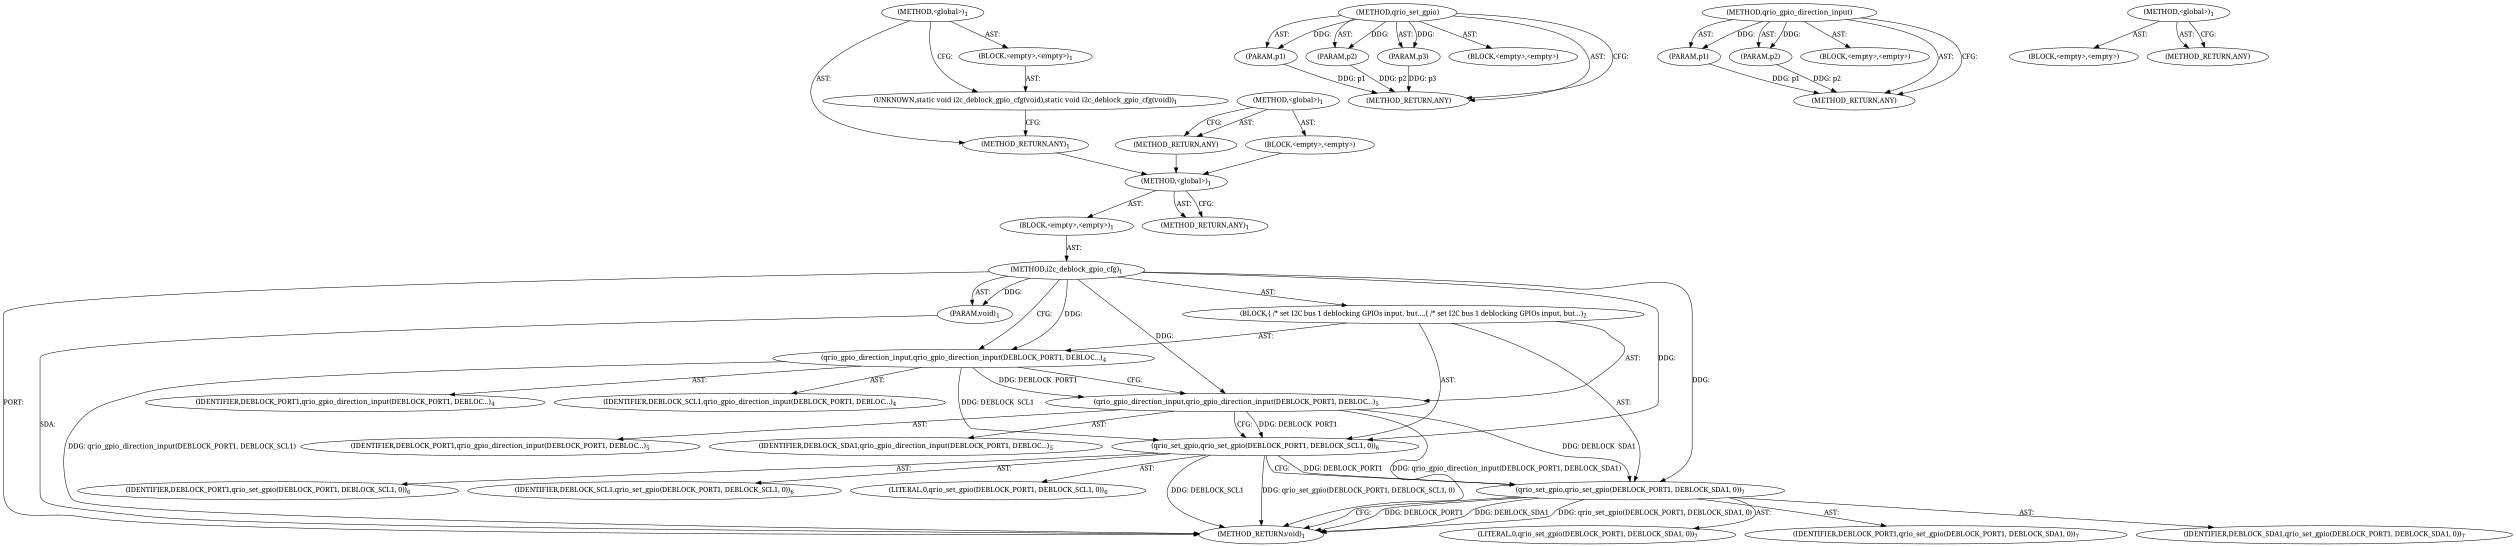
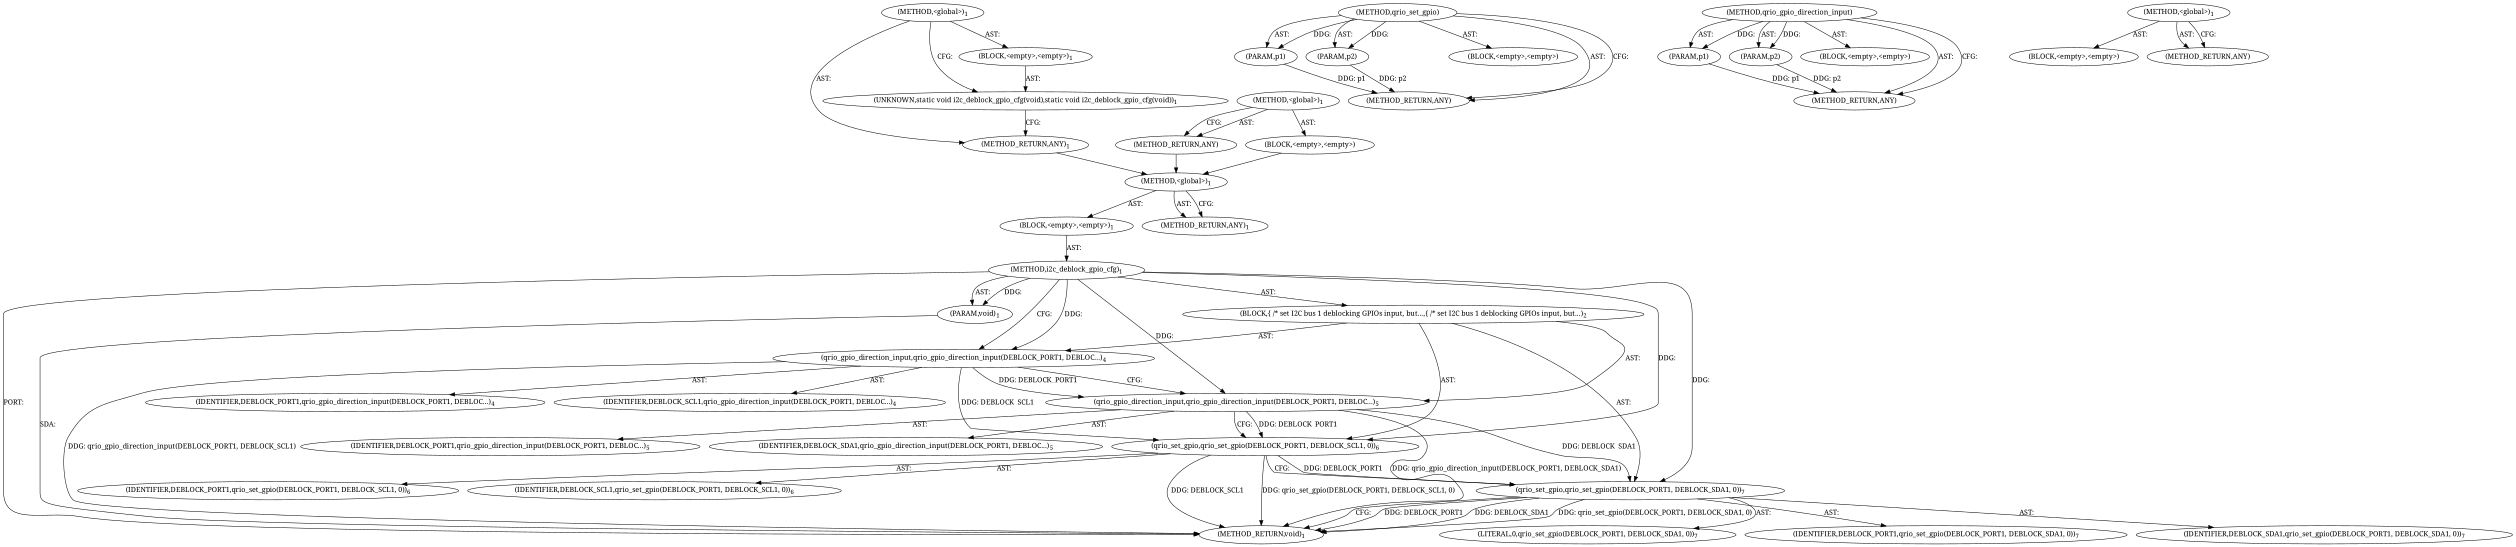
node "(PARAM,p3)": removed
node "(LITERAL,0,qrio_set_gpio(DEBLOCK_PORT1, DEBLOCK_SCL1, 0))": removed
